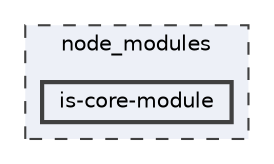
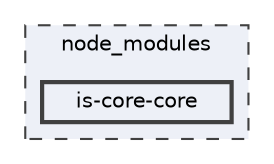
node "is-core-module": label "is-core-module" -> "is-core-core"
